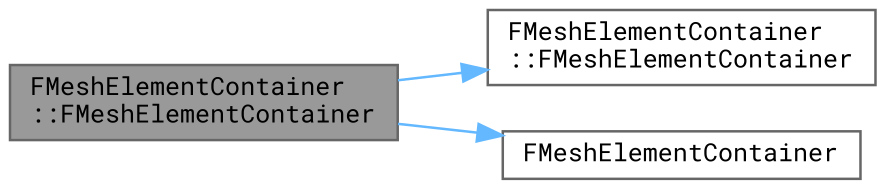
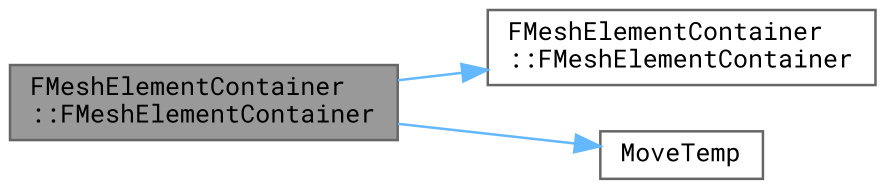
node "FMeshElementContainer": label "FMeshElementContainer" -> "MoveTemp"
